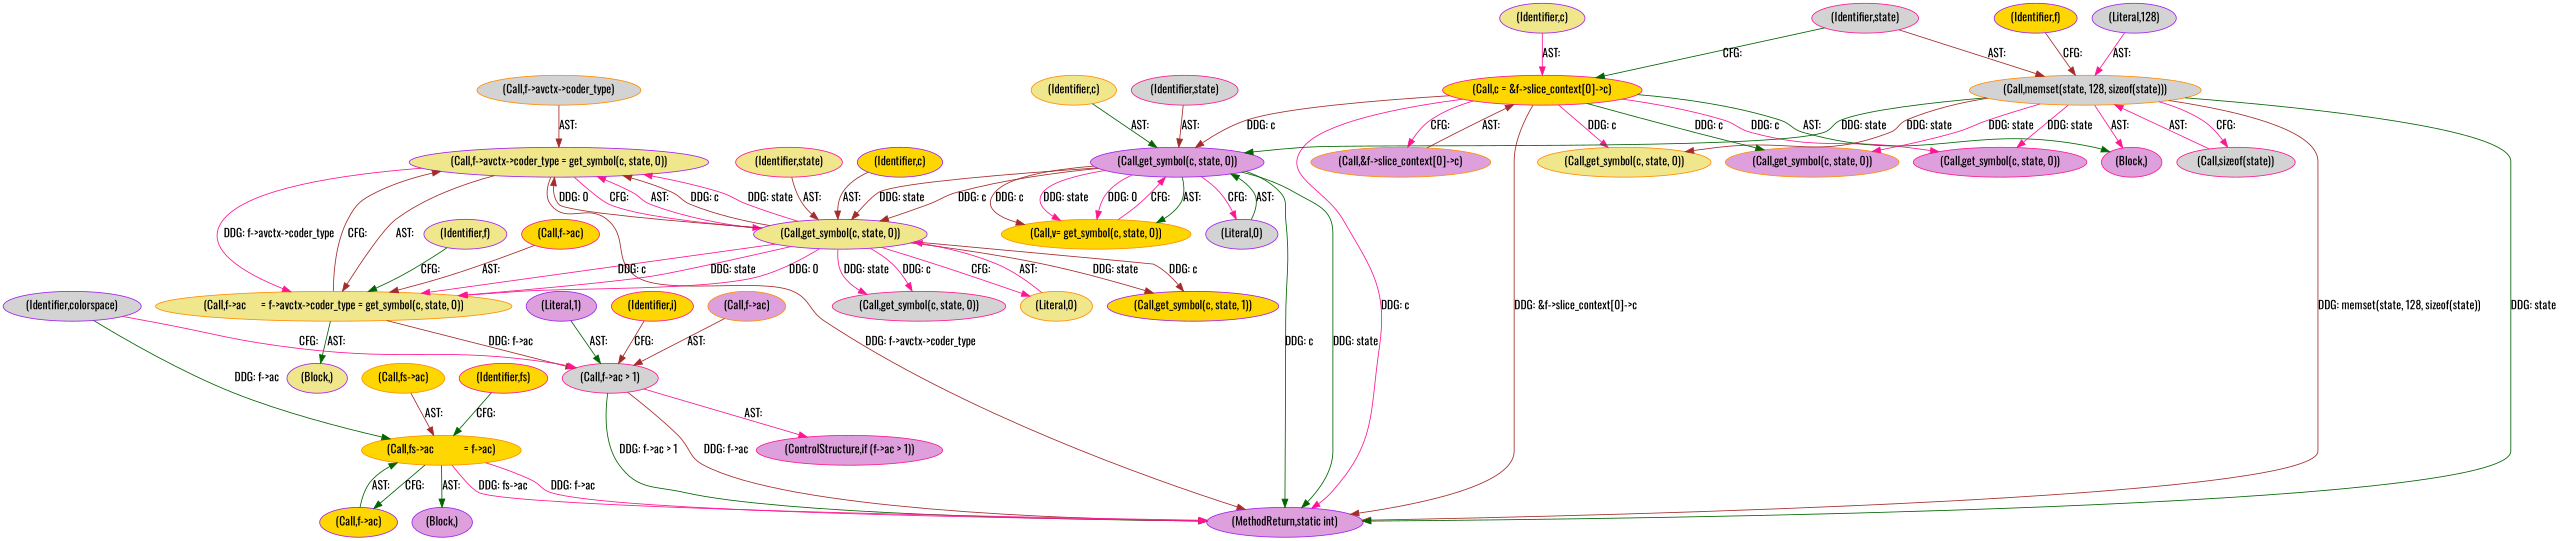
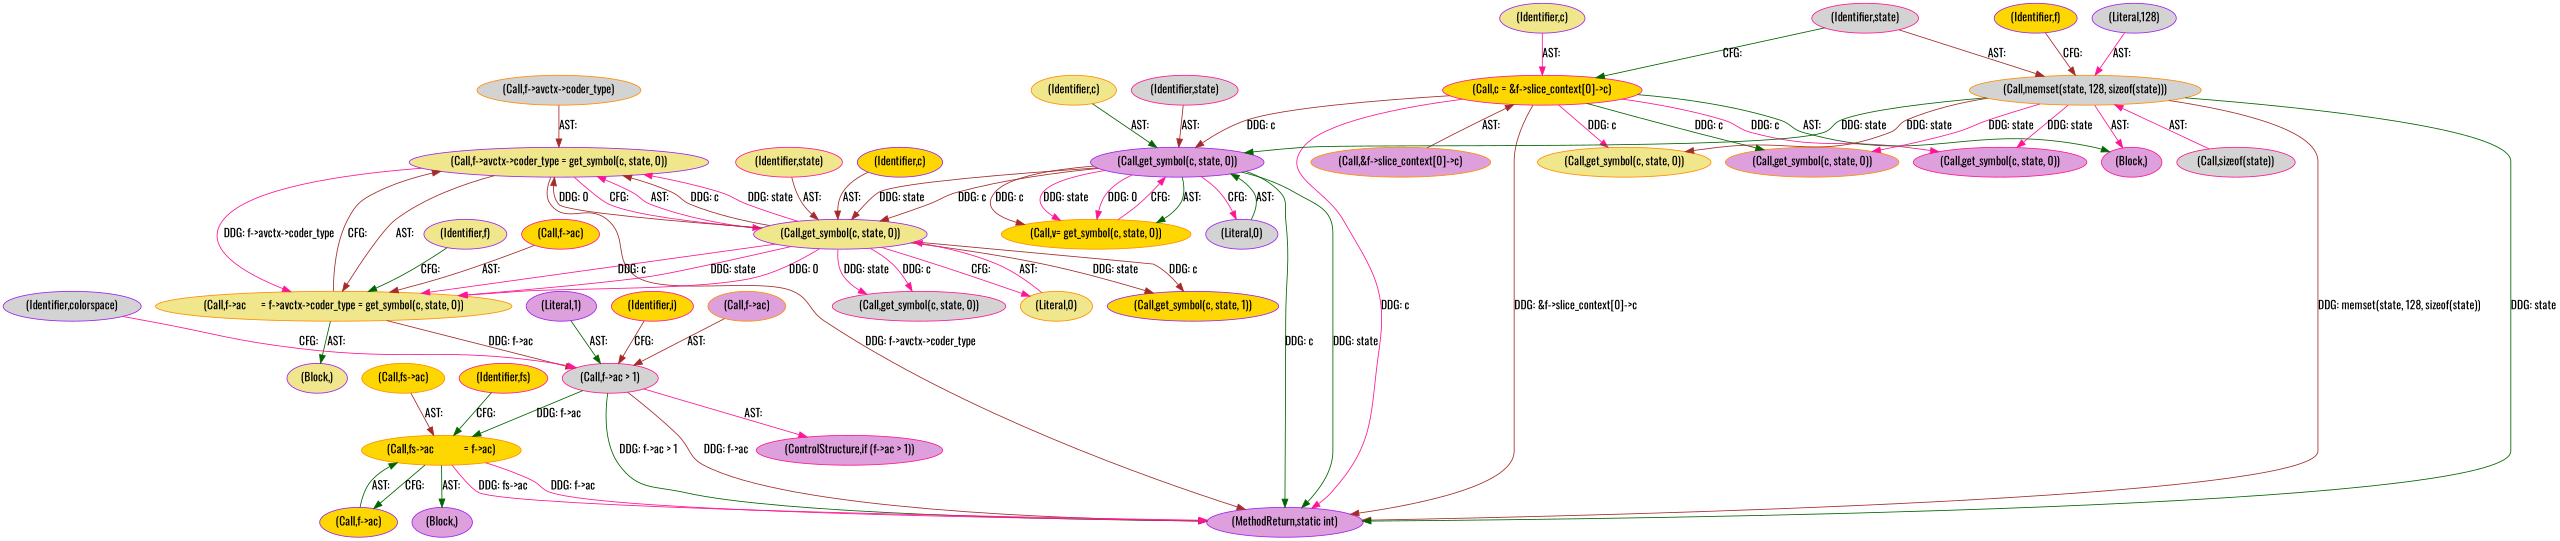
edge "(Call,c = &f->slice_context[0]->c)" -> "(Call,&f->slice_context[0]->c)": removed, label "CFG:"
edge "(Call,memset(state, 128, sizeof(state)))" -> "(Call,sizeof(state))": removed, label "CFG:"
edge "(Identifier,colorspace)" -> "(Call,fs->ac            = f->ac)": now "(Call,f->ac > 1)" -> "(Call,fs->ac            = f->ac)"
